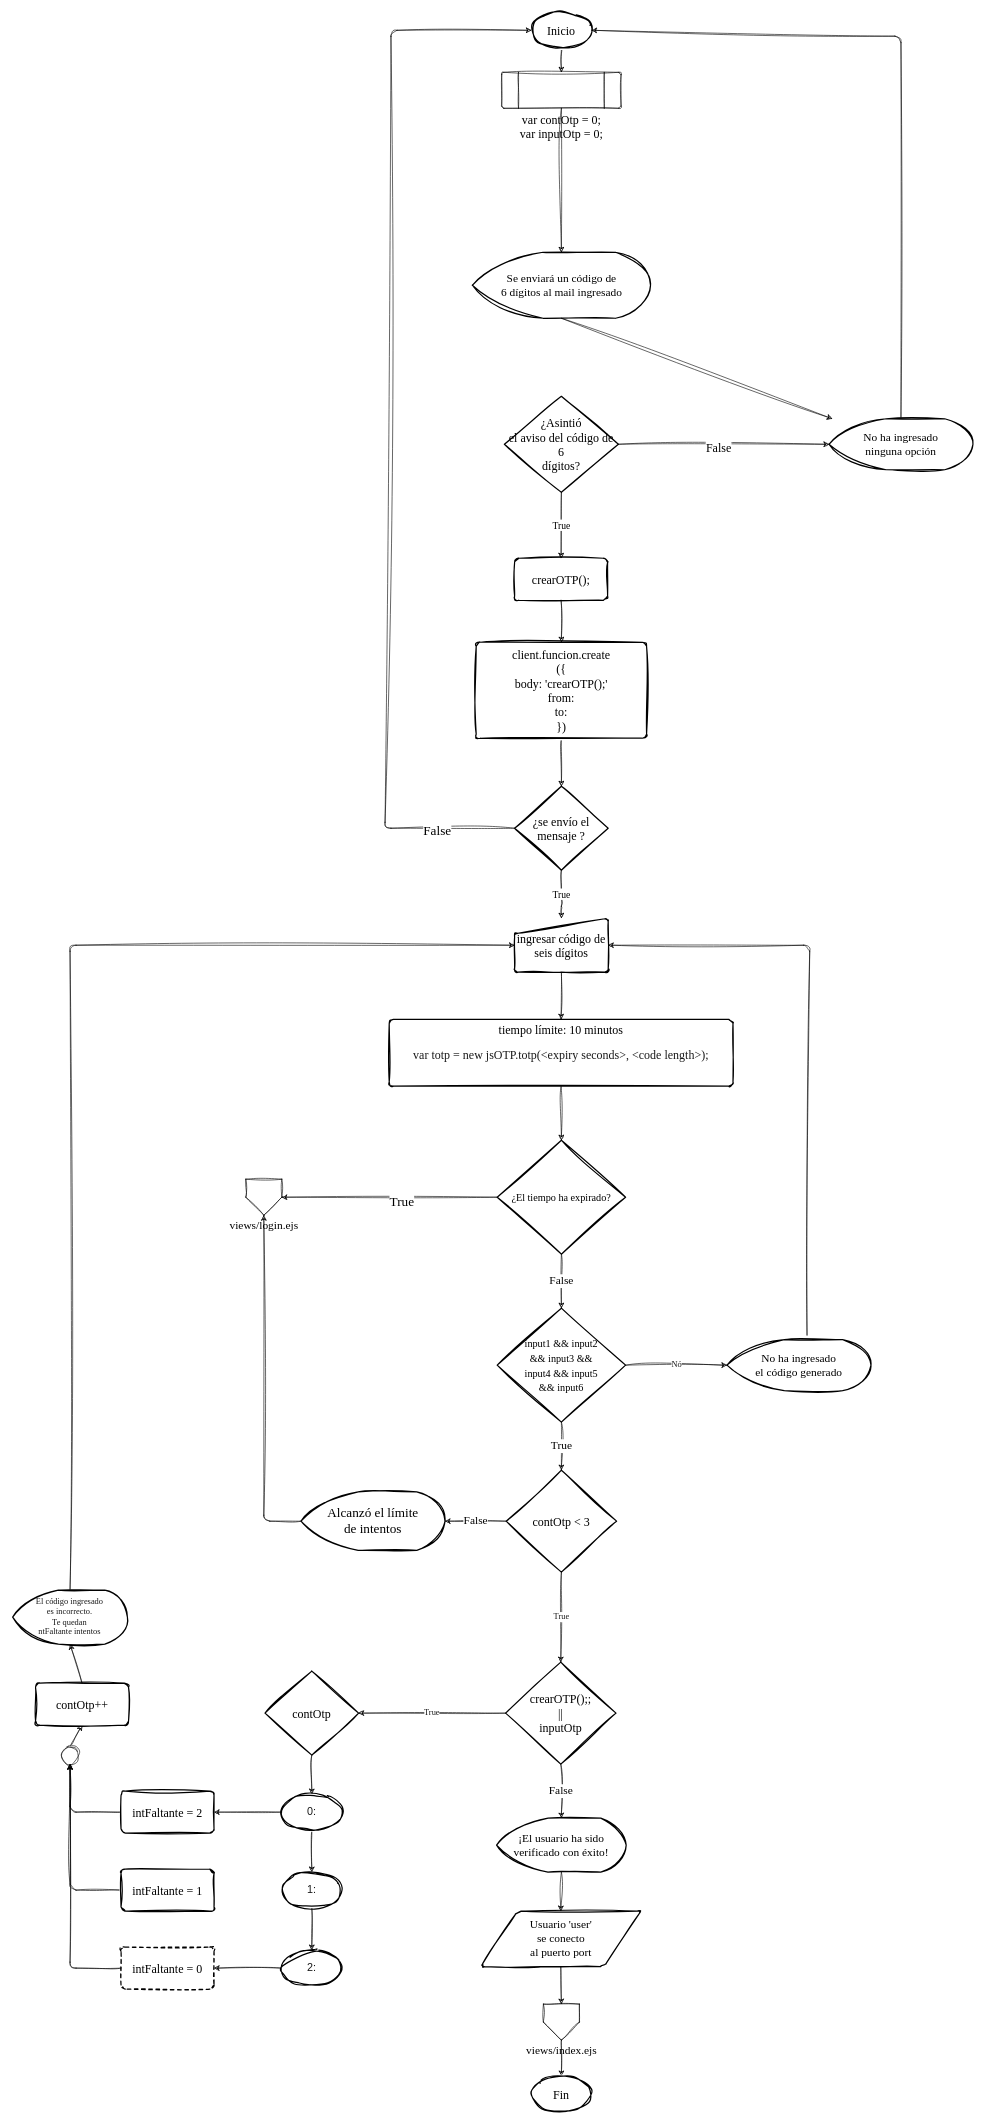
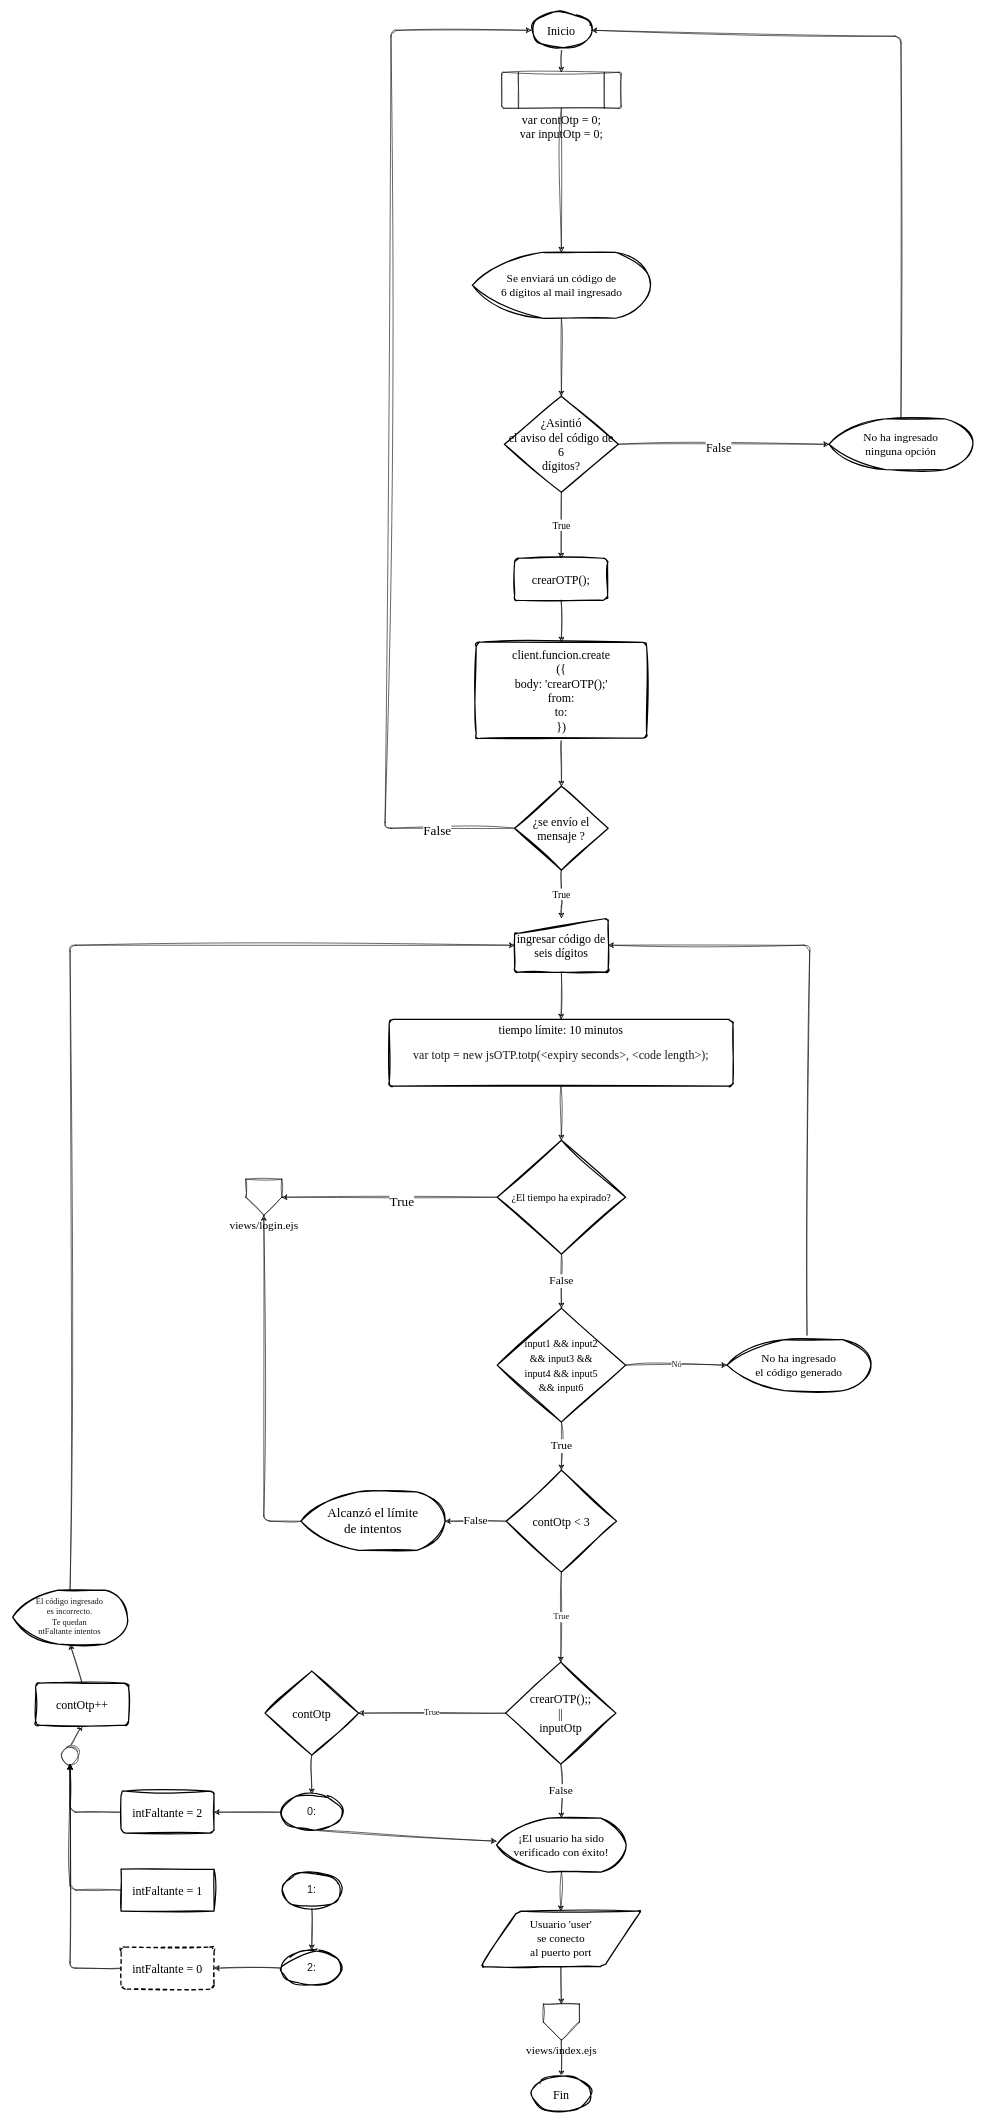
edge "Se enviará un código de 6 dígitos al mail ingresado" -> "No ha ingresado ninguna opción": now "Se enviará un código de 6 dígitos al mail ingresado" -> "¿Asintió el aviso del código de 6 dígitos?"
edge "0:" -> "1:": now "0:" -> "¡El usuario ha sido verificado con éxito!"
node "intFaltante = 1": shape rounded rectangle -> rectangle
